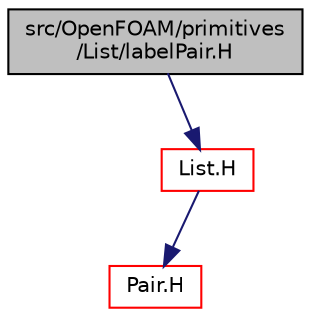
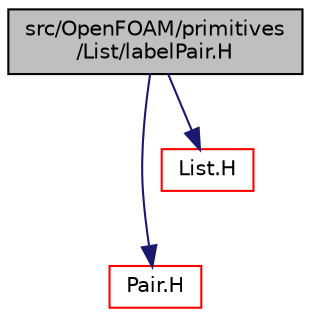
edge "List.H" -> "Pair.H": now "src/OpenFOAM/primitives /List/labelPair.H" -> "Pair.H"
